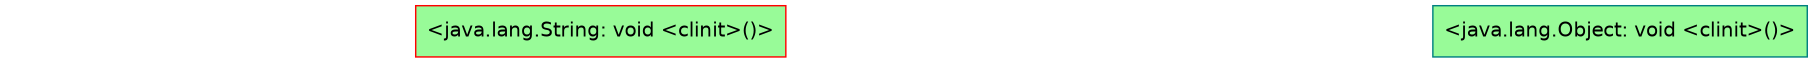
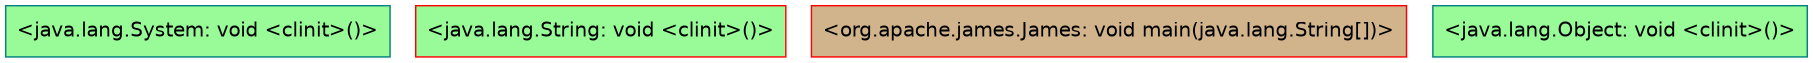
node "<java.lang.System: void <clinit>()>": added
node "<org.apache.james.James: void main(java.lang.String[])>": added
